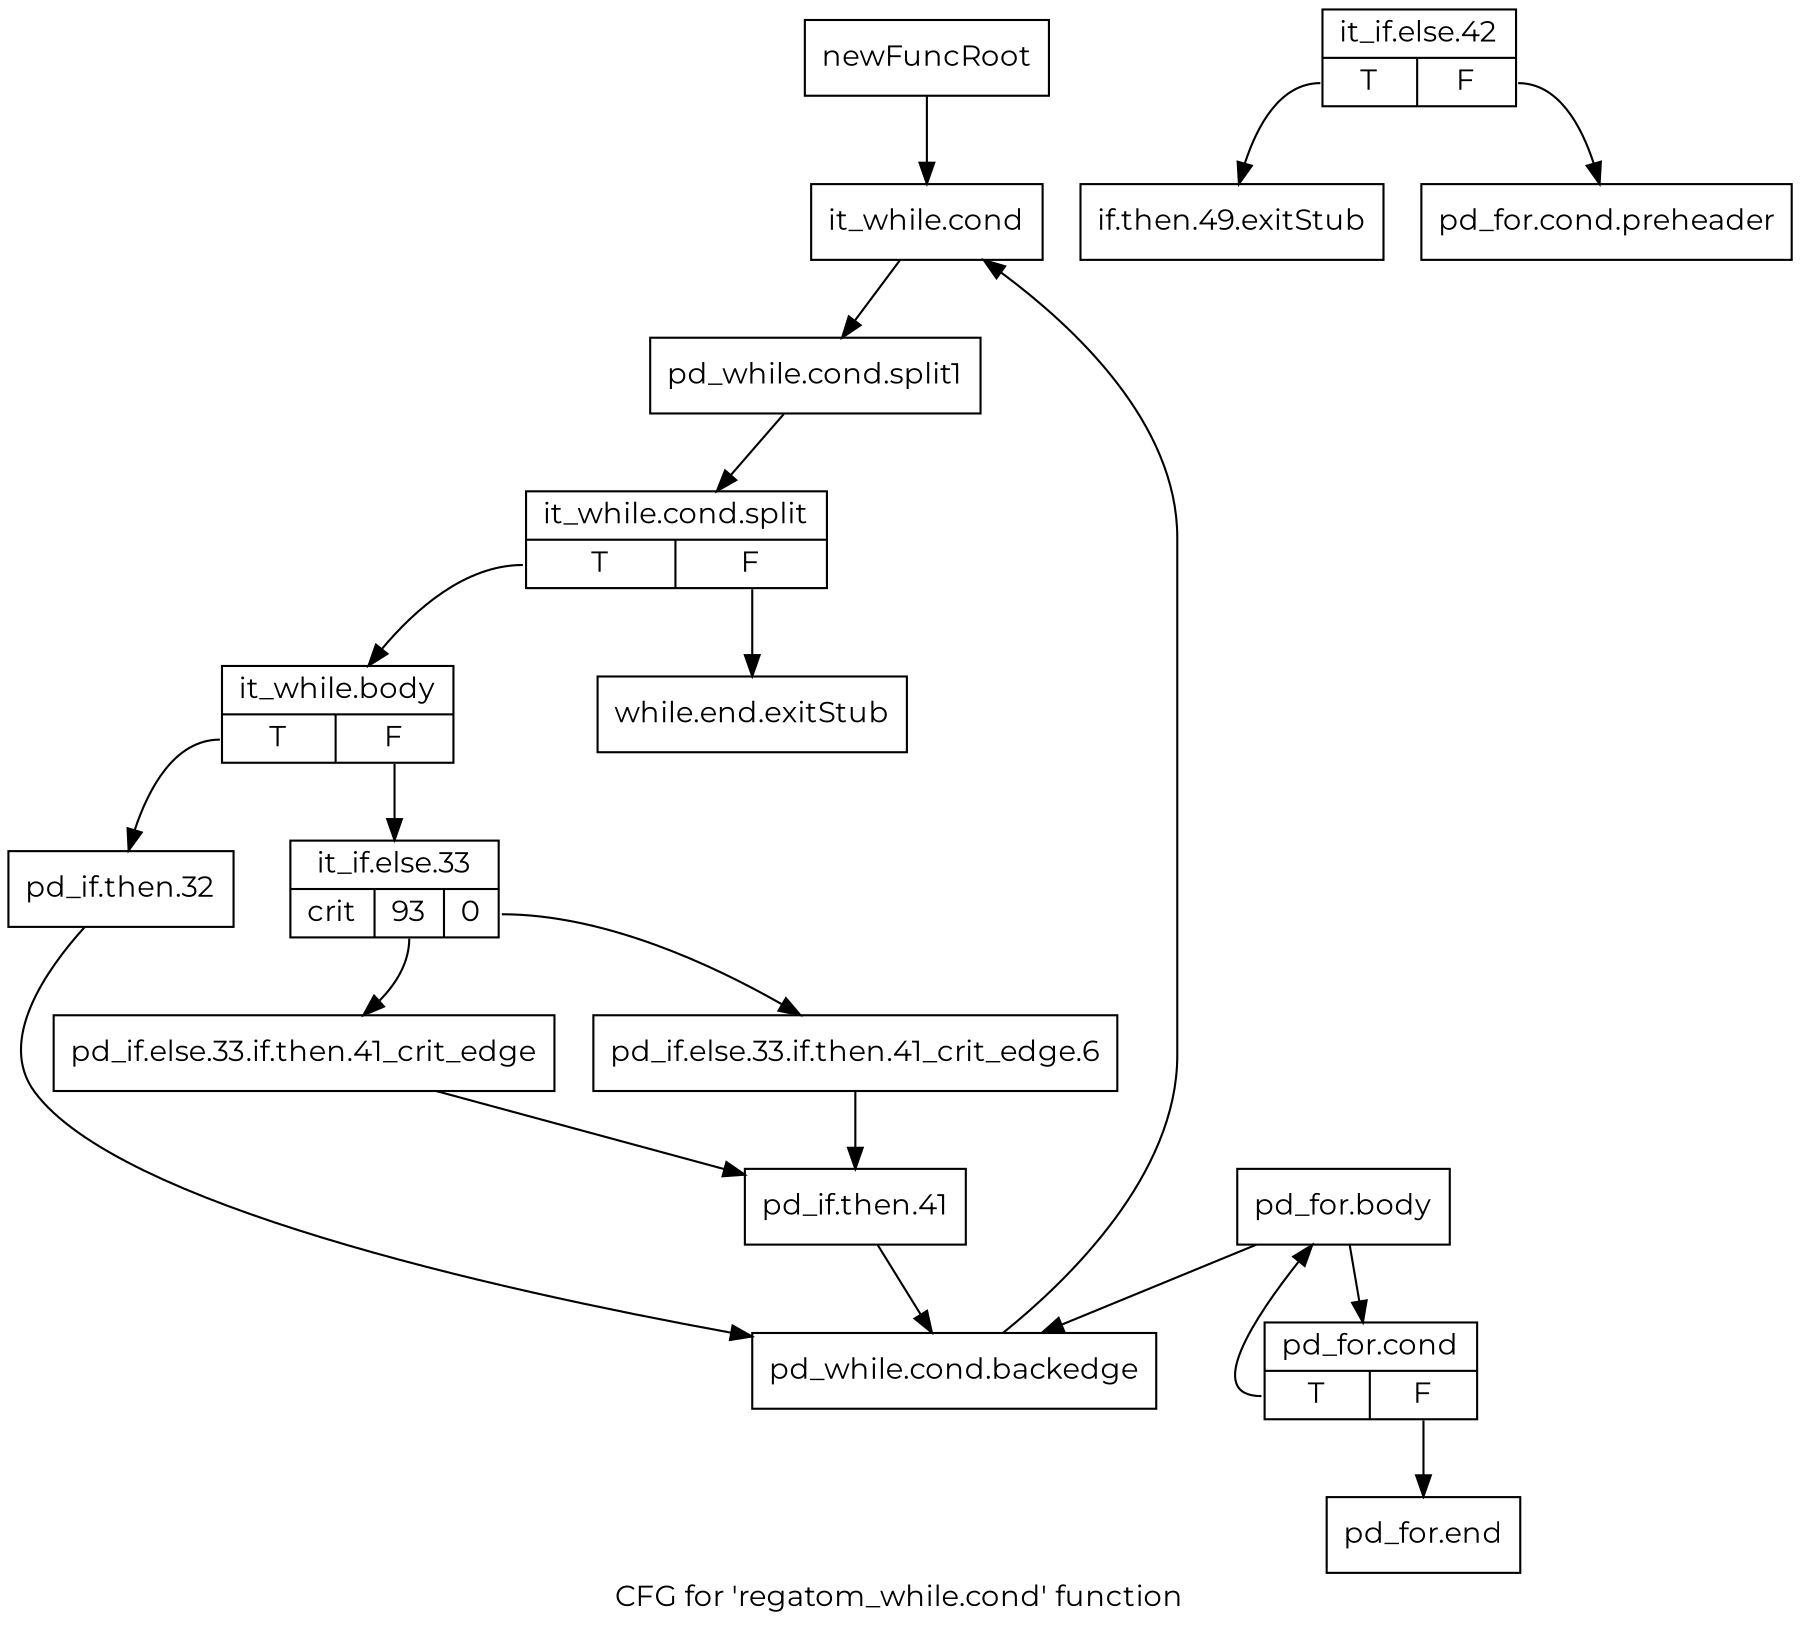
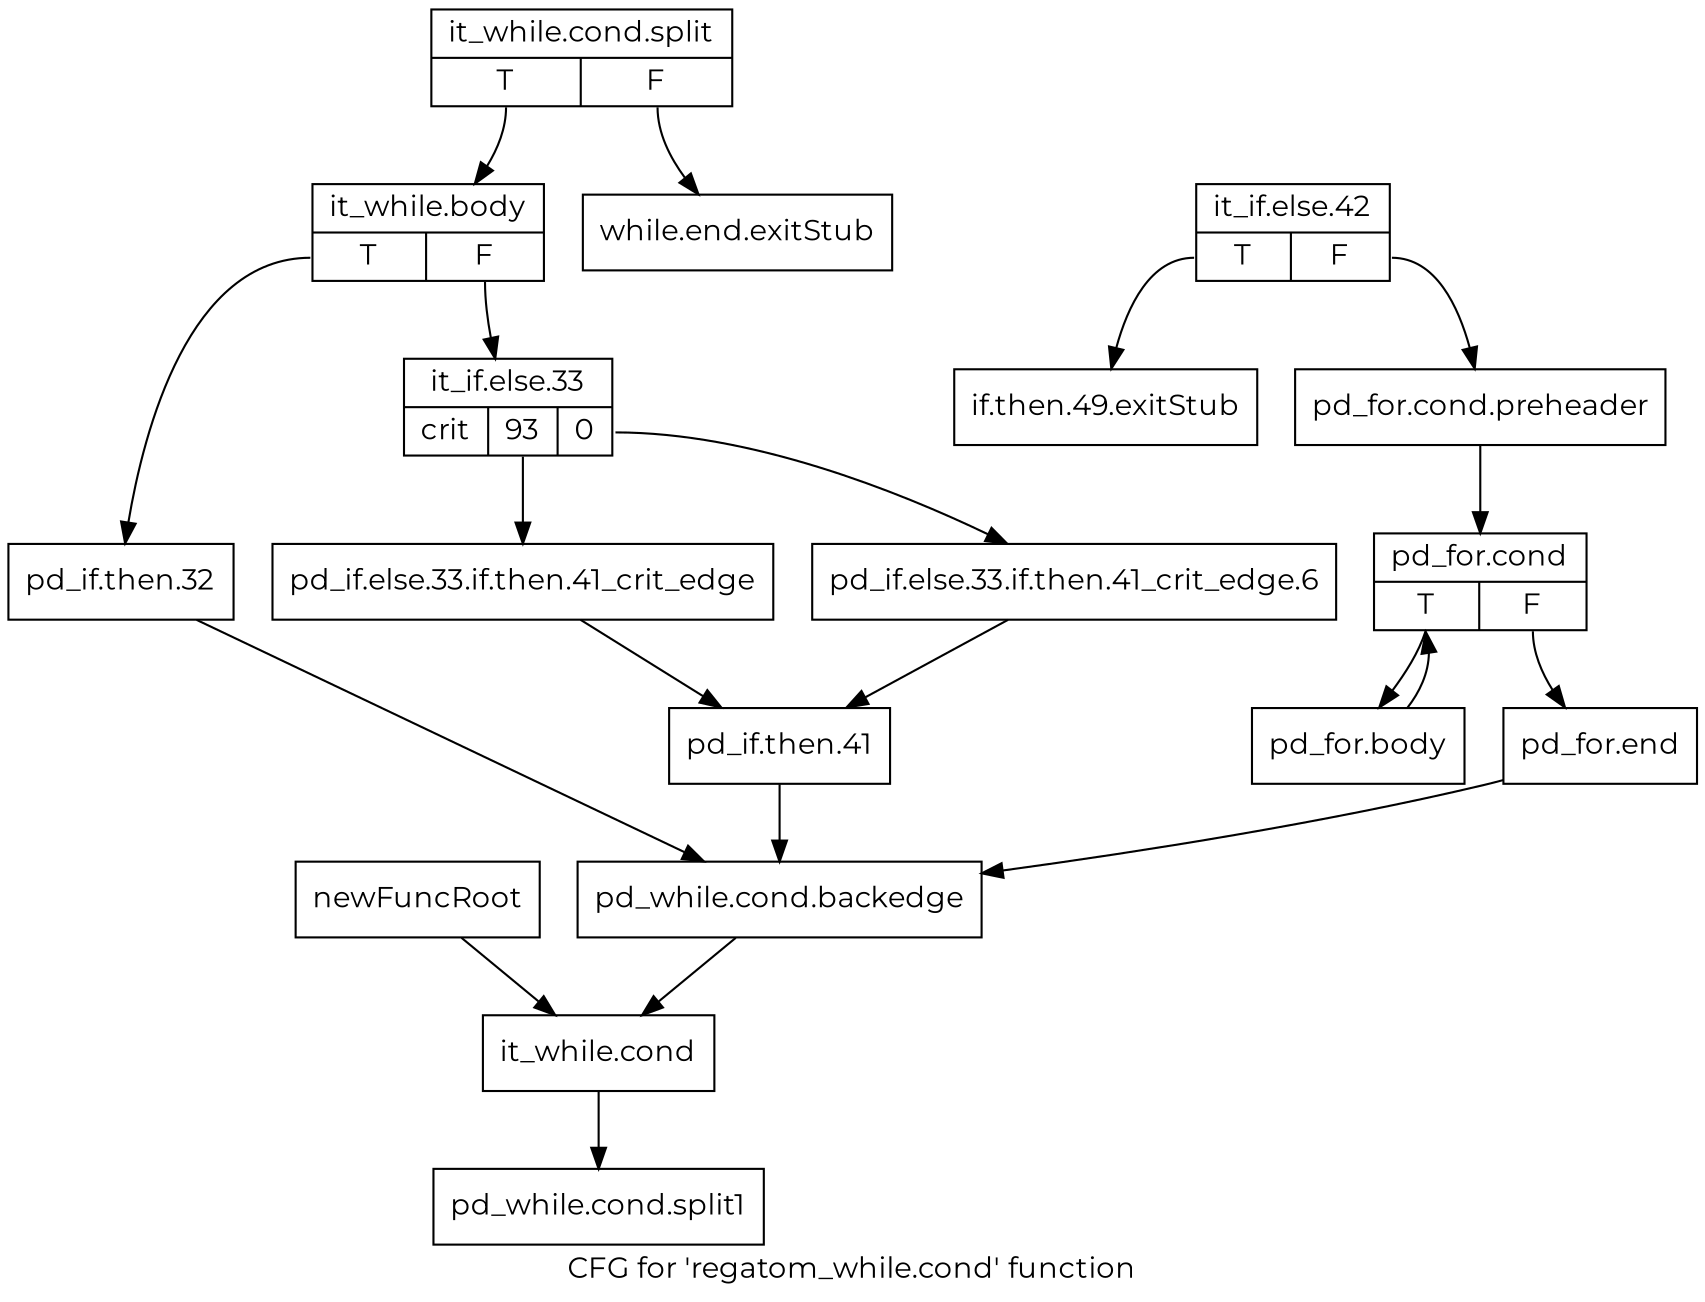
edge "pd_while.cond.split1" -> "it_while.cond.split": removed
edge "pd_for.cond.preheader" -> "pd_for.cond": added
edge "pd_for.body" -> "pd_while.cond.backedge": now "pd_for.end" -> "pd_while.cond.backedge"
